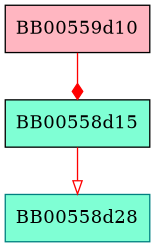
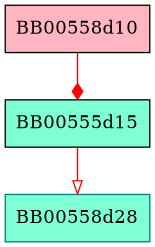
node "BB00559d10": label "BB00559d10" -> "BB00558d10"
node "BB00558d15": label "BB00558d15" -> "BB00555d15"
